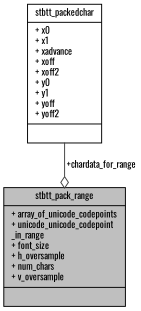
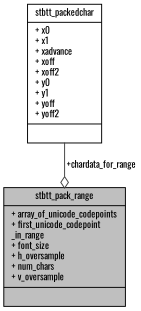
node "stbtt_pack_range": text "+ unicode_unicode_codepoint" -> "+ first_unicode_codepoint"
